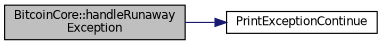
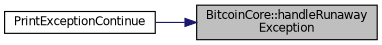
edge "BitcoinCore::handleRunaway Exception" -> "PrintExceptionContinue": reversed
